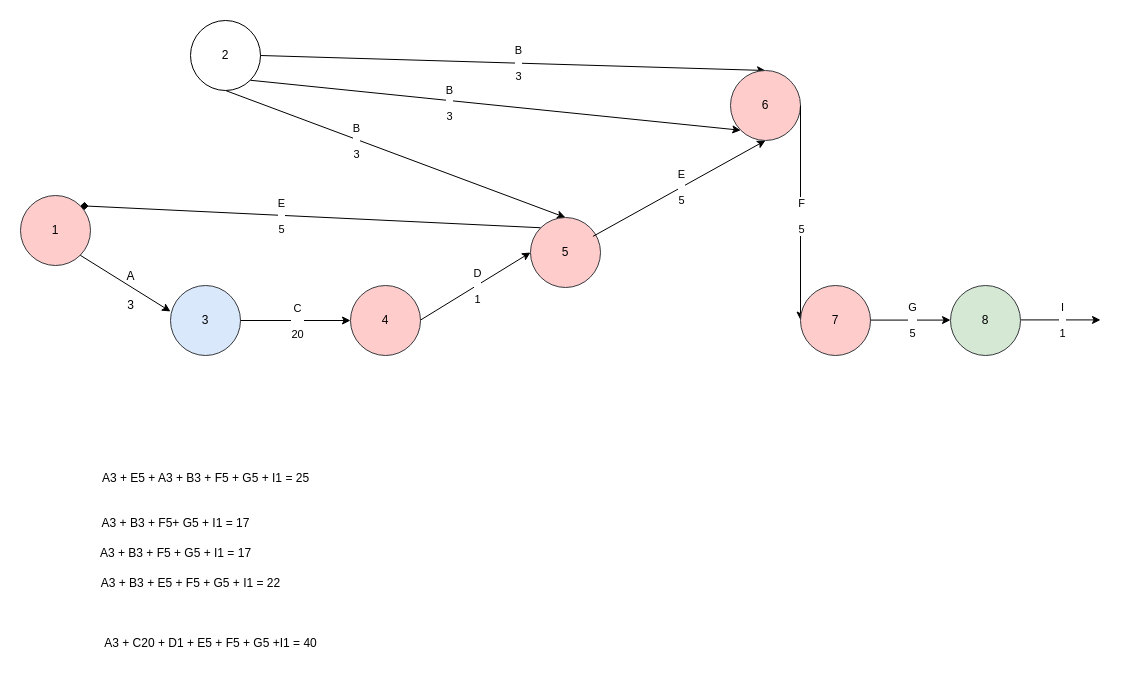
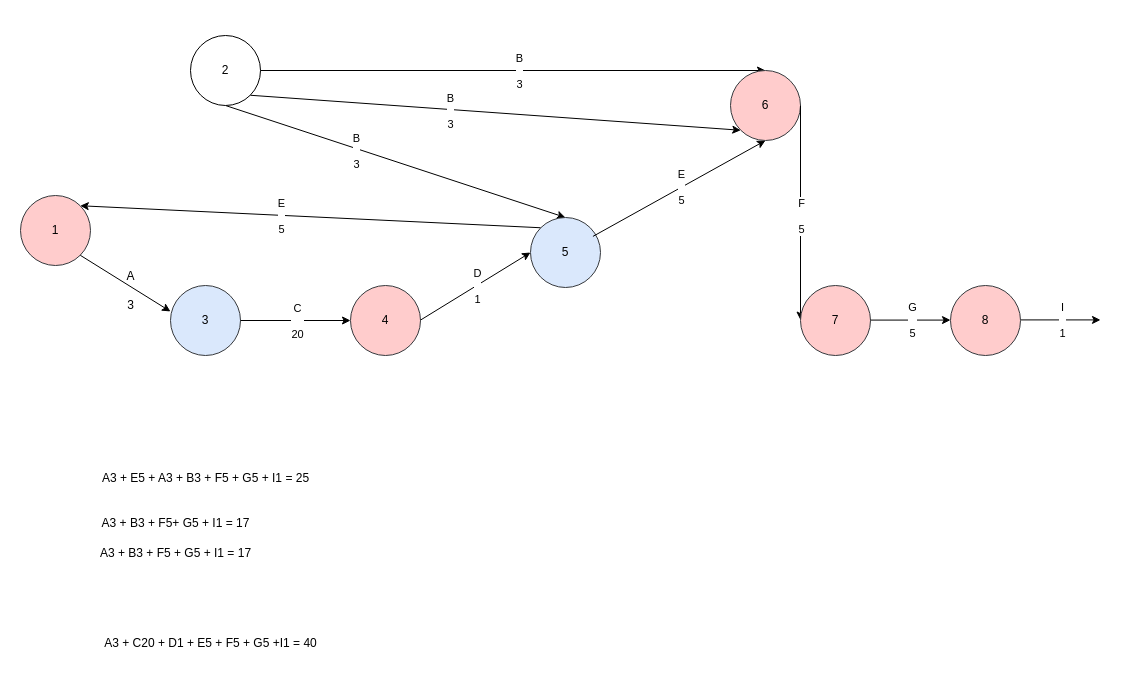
node "2": moved (226, 56) -> (226, 71)
edge "5" -> "1": arrowhead diamond -> classic
node "5": fillcolor #ffcccc -> #dae8fc
node "8": fillcolor #d5e8d4 -> #ffcccc
node "A3 + B3 + E5 + F5 + G5 + I1 = 22": removed
